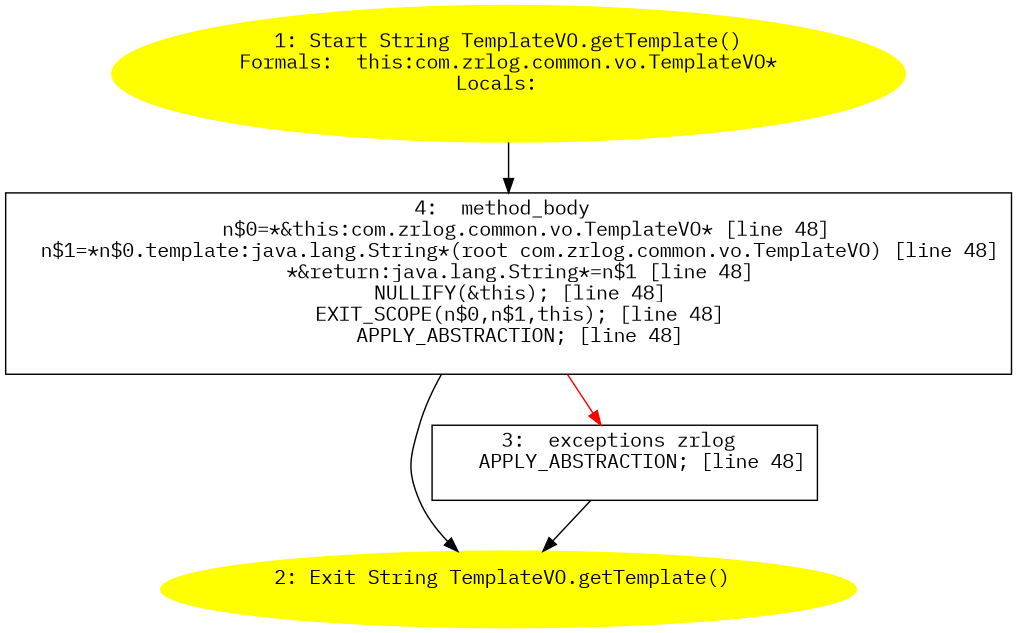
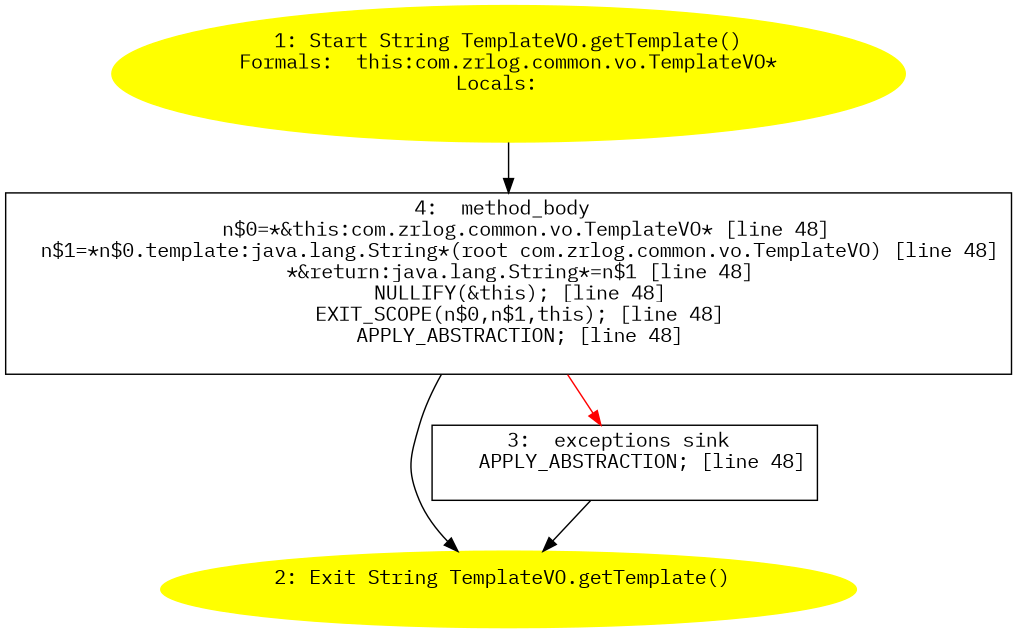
node "3:  exceptions zrlog APPLY_ABSTRACTION; [line 48]": label "3:  exceptions zrlog APPLY_ABSTRACTION; [line 48]" -> "3:  exceptions sink APPLY_ABSTRACTION; [line 48]"
